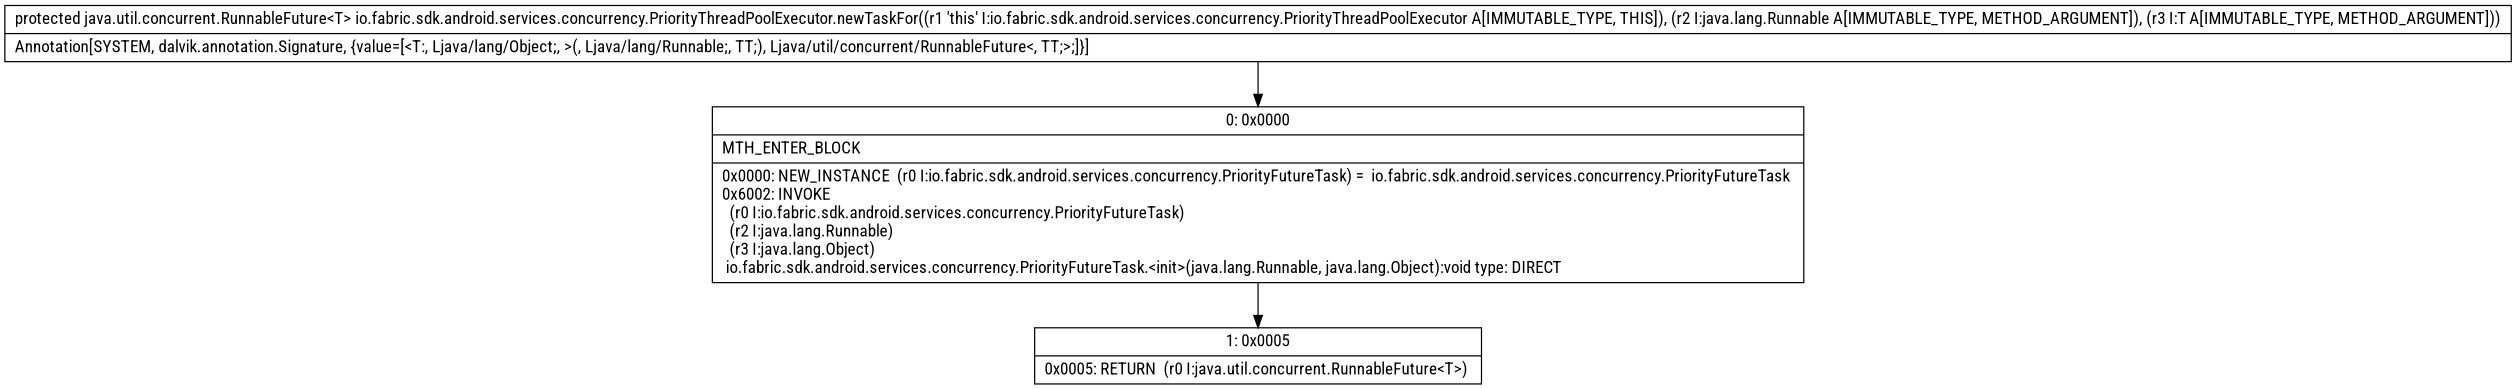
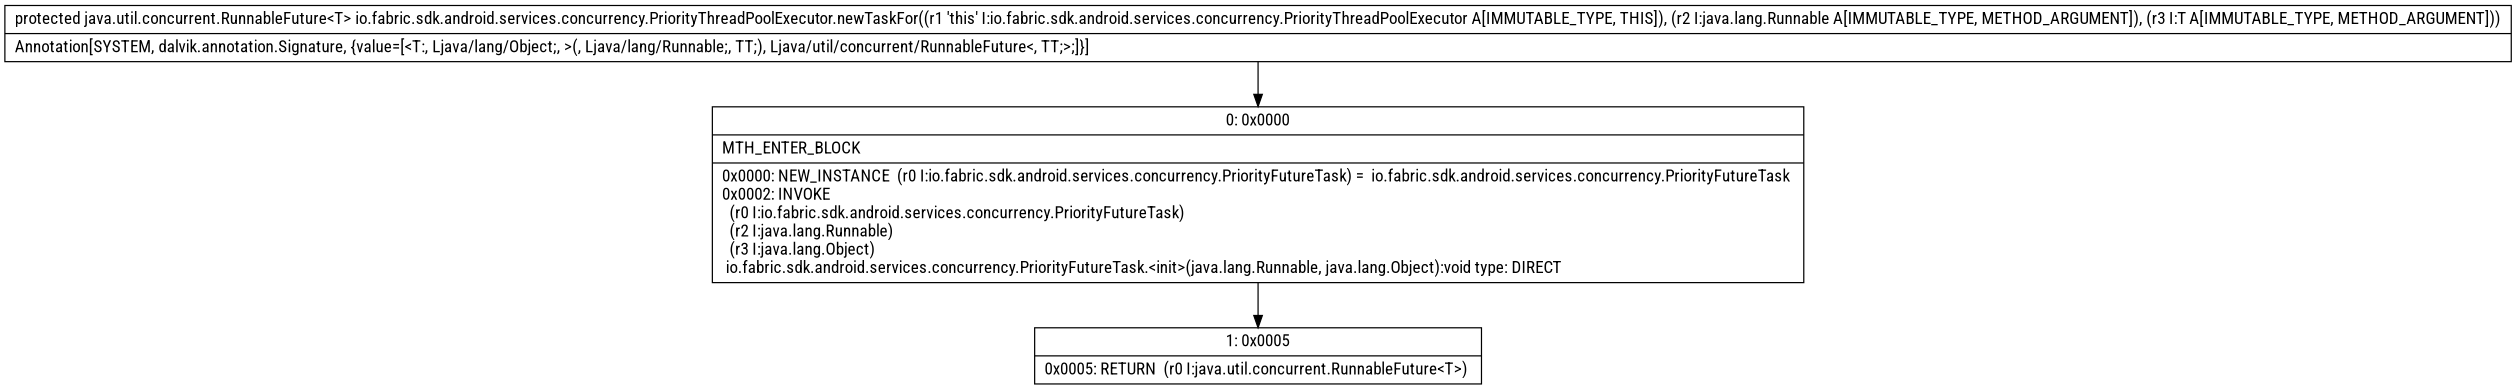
node "0: 0x0000": text "0x6002: INVOKE" -> "0x0002: INVOKE"
